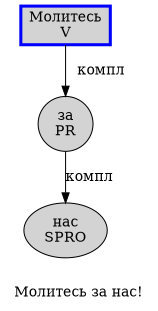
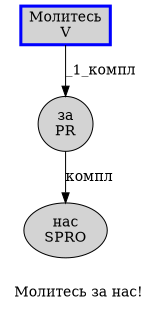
edge "Молитесь V" -> "за PR": label "компл" -> "_1_компл"
